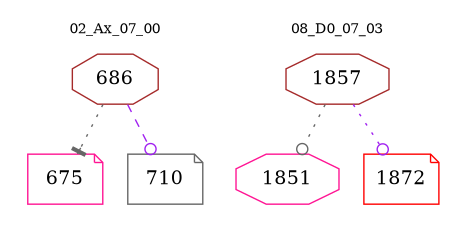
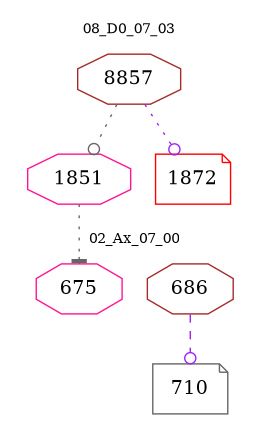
node "1857": label "1857" -> "8857"
edge "686" -> "675": now "1851" -> "675"
node "675": shape note -> octagon
